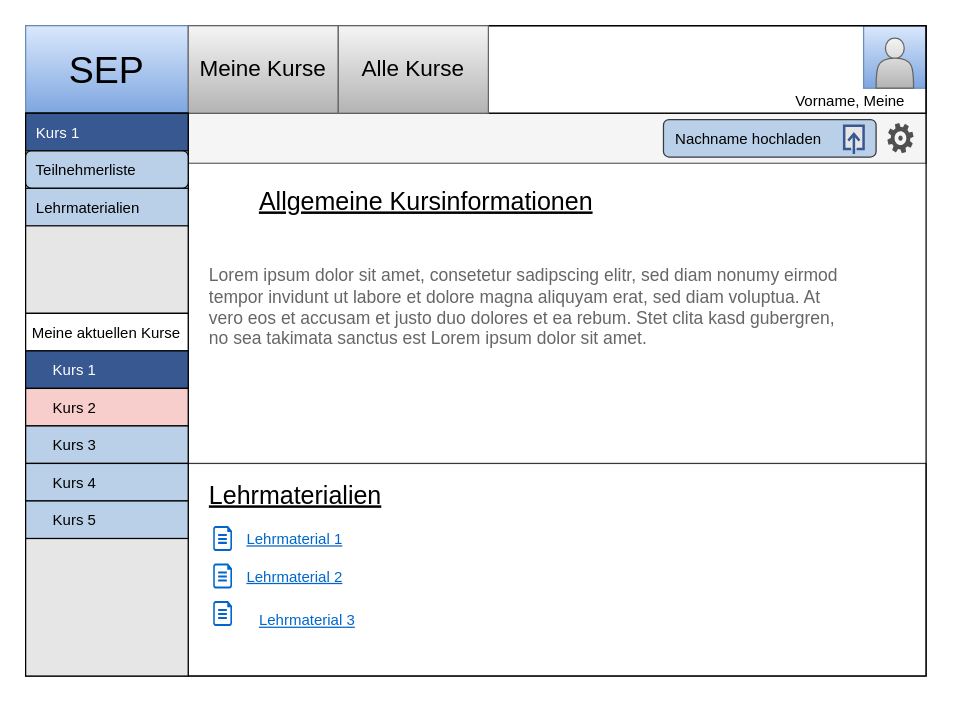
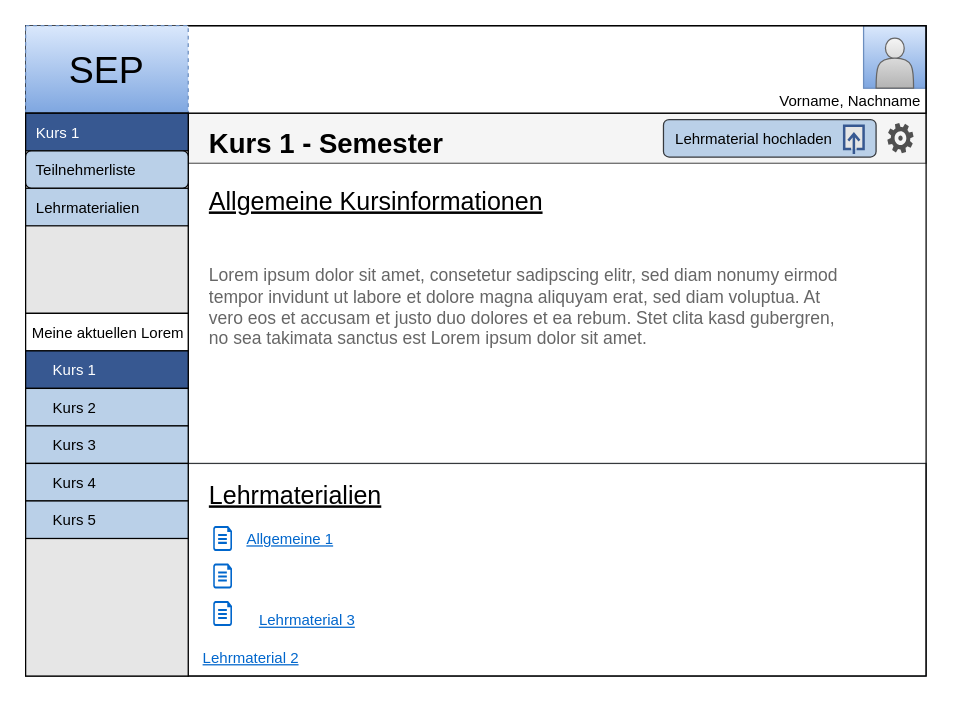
node "SEP": style solid -> dashed
node "Meine Kurse": removed
node "Alle Kurse": removed
node "Vorname, Meine": label "Vorname, Meine" -> "Vorname, Nachname"
node "Nachname hochladen": label "Nachname hochladen" -> "Lehrmaterial hochladen"
node "Kurs 1 - Semester": added
node "Allgemeine Kursinformationen": moved (432, 201) -> (382, 201)
node "Meine aktuellen Kurse": label "Meine aktuellen Kurse" -> "Meine aktuellen Lorem"
node "Kurs 2": fillcolor #f8cecc -> #bad0e8
node "Lehrmaterial 1": label "Lehrmaterial 1" -> "Allgemeine 1"
node "Lehrmaterial 2": moved (301, 576) -> (257, 657)
